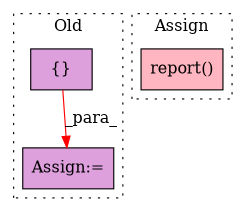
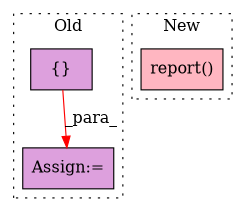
cluster "Assign": label "Assign" -> "New"
